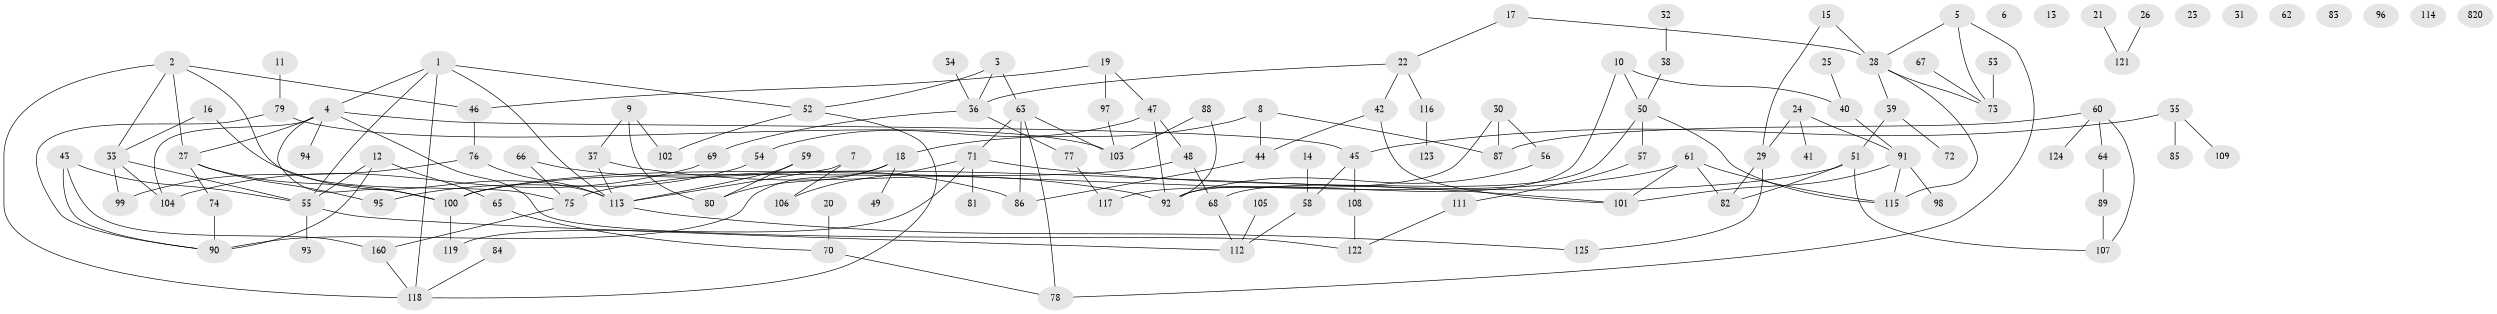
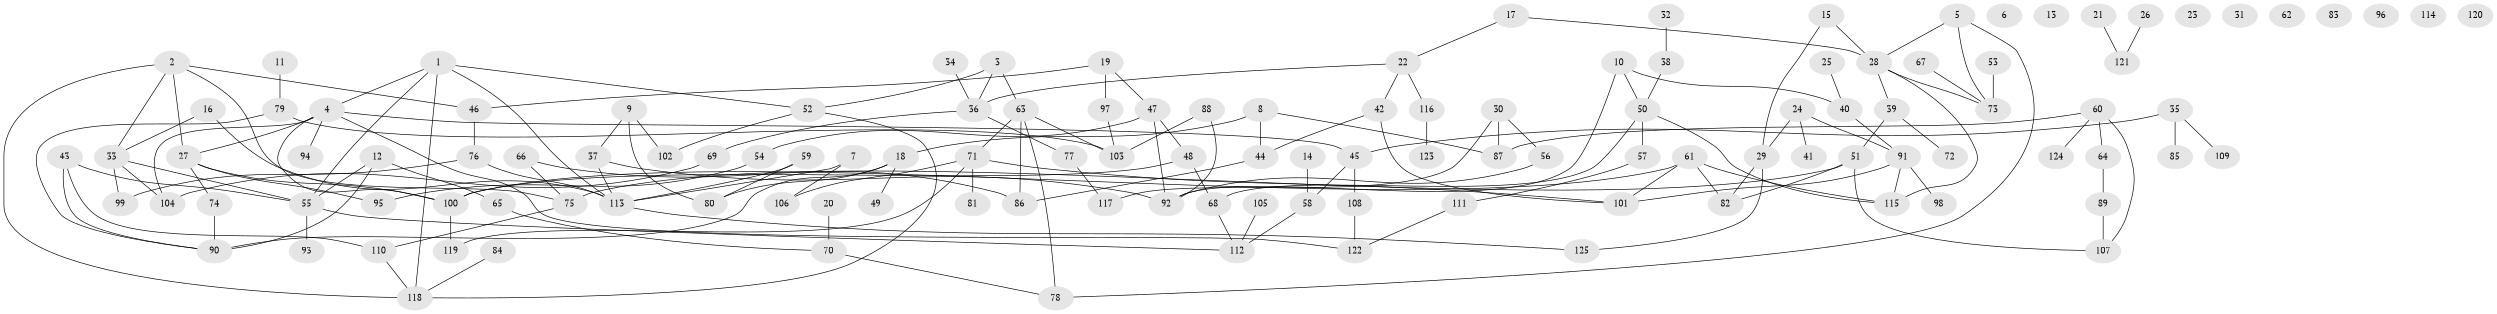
node "820": label "820" -> "120"
node "160": label "160" -> "110"
